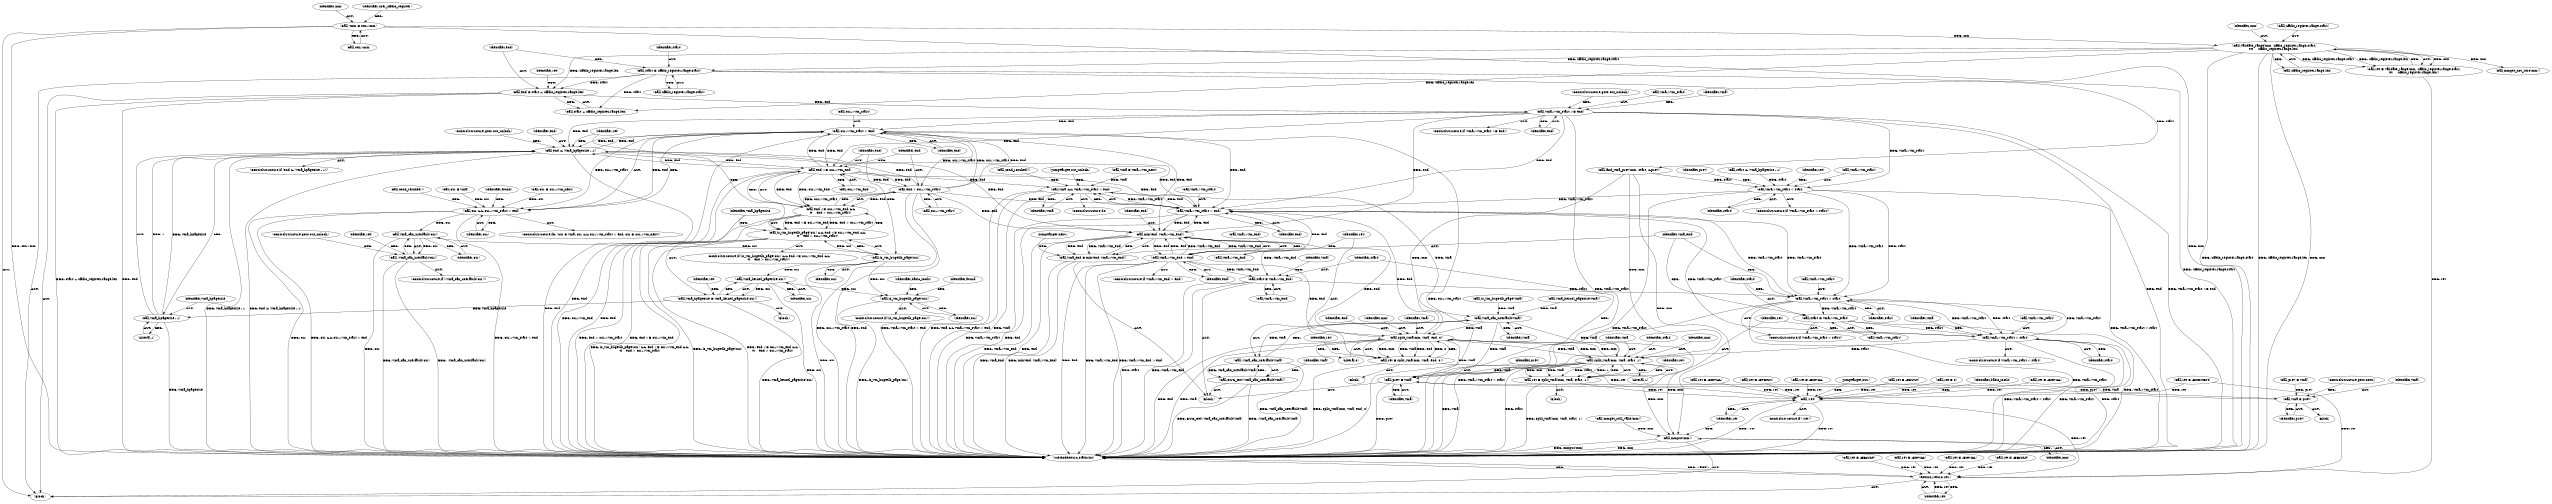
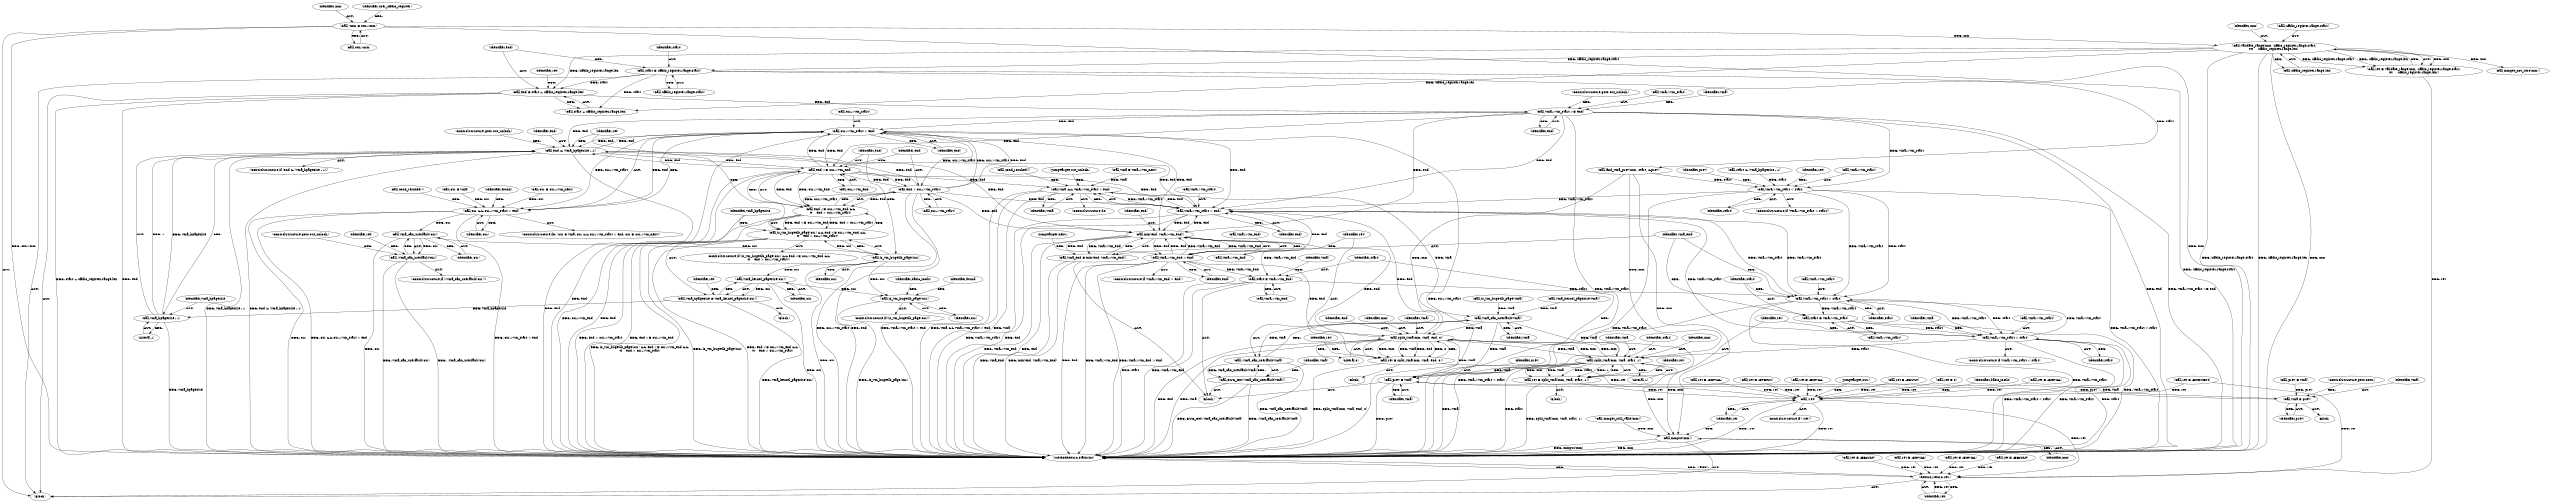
node "(ControlStructure,if (vma->vm_start >= end))": removed
edge "(JumpTarget,next:)" -> "(Call,vma_end = min(end, vma->vm_end))": now "(JumpTarget,next:)" -> "(Call,vma->vm_end > end)"
node "(ControlStructure,if (vma->vm_start > start))": removed
